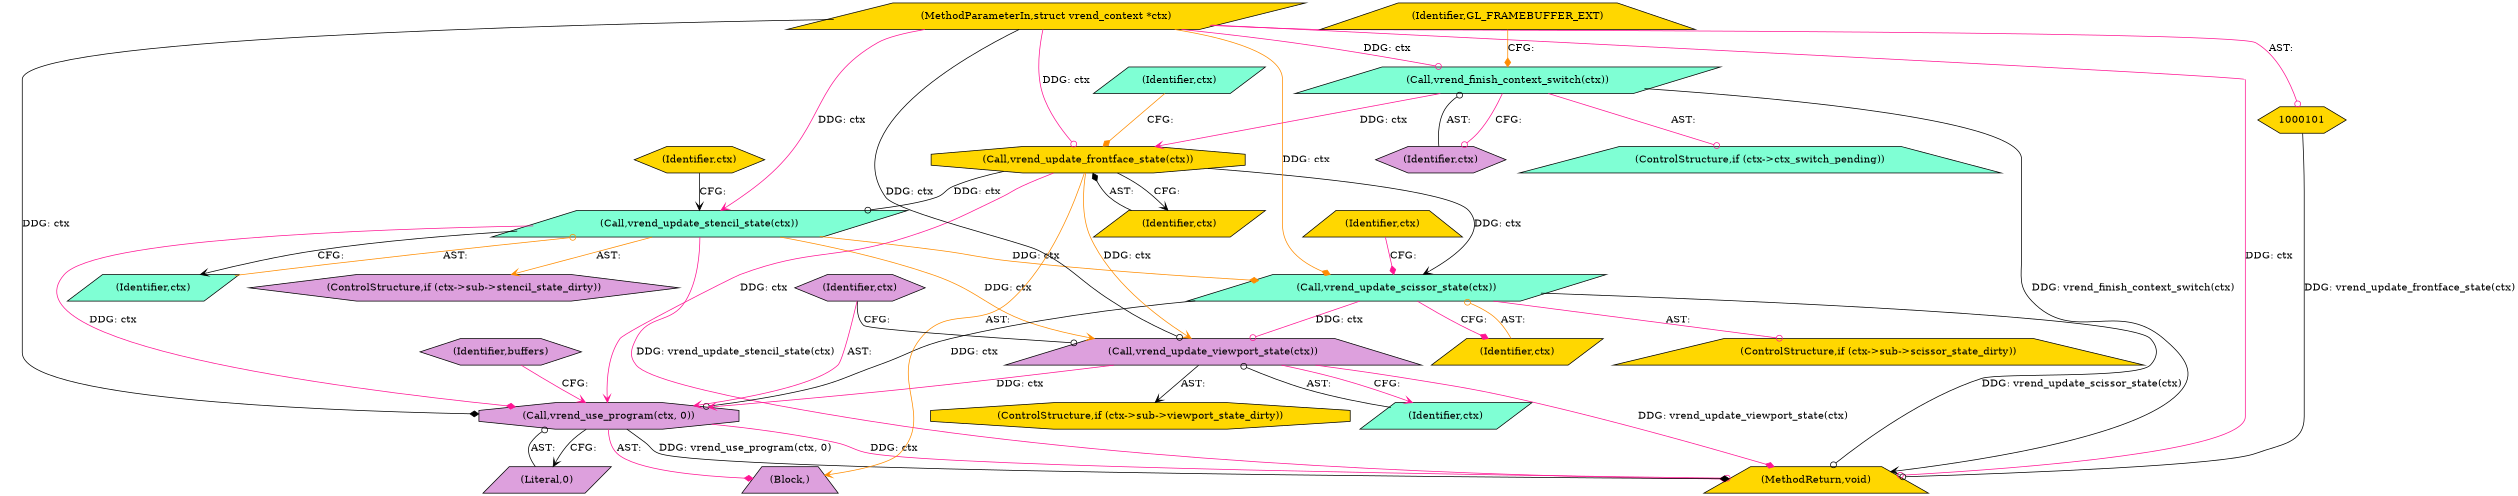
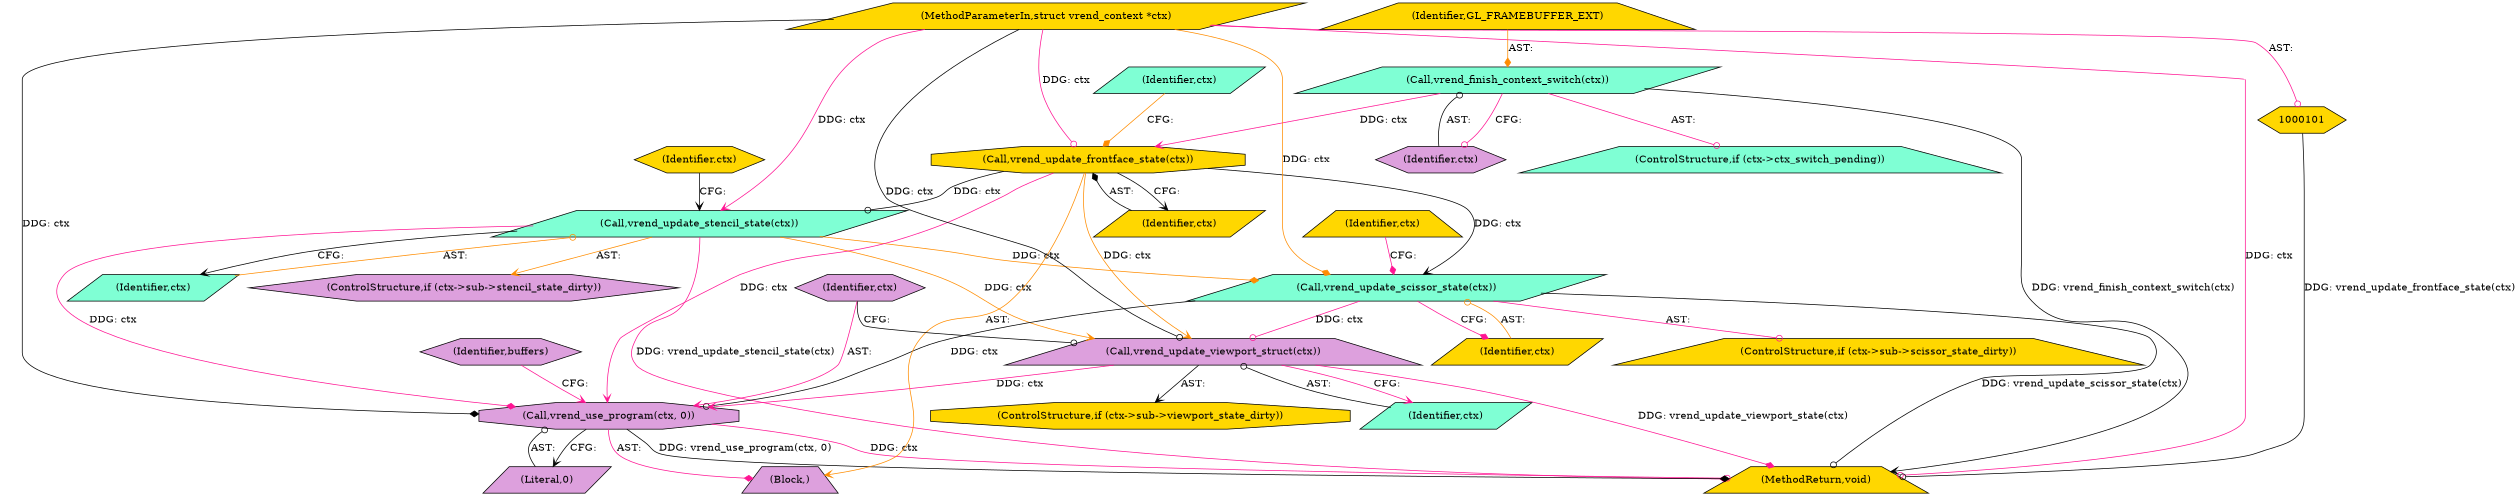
edge "(MethodParameterIn,struct vrend_context *ctx)" -> "(Call,vrend_finish_context_switch(ctx))": removed, label "DDG: ctx"
edge "(Identifier,GL_FRAMEBUFFER_EXT)" -> "(Call,vrend_finish_context_switch(ctx))": label "CFG: " -> "AST: "
node "(Call,vrend_update_viewport_state(ctx))": label "(Call,vrend_update_viewport_state(ctx))" -> "(Call,vrend_update_viewport_struct(ctx))"
